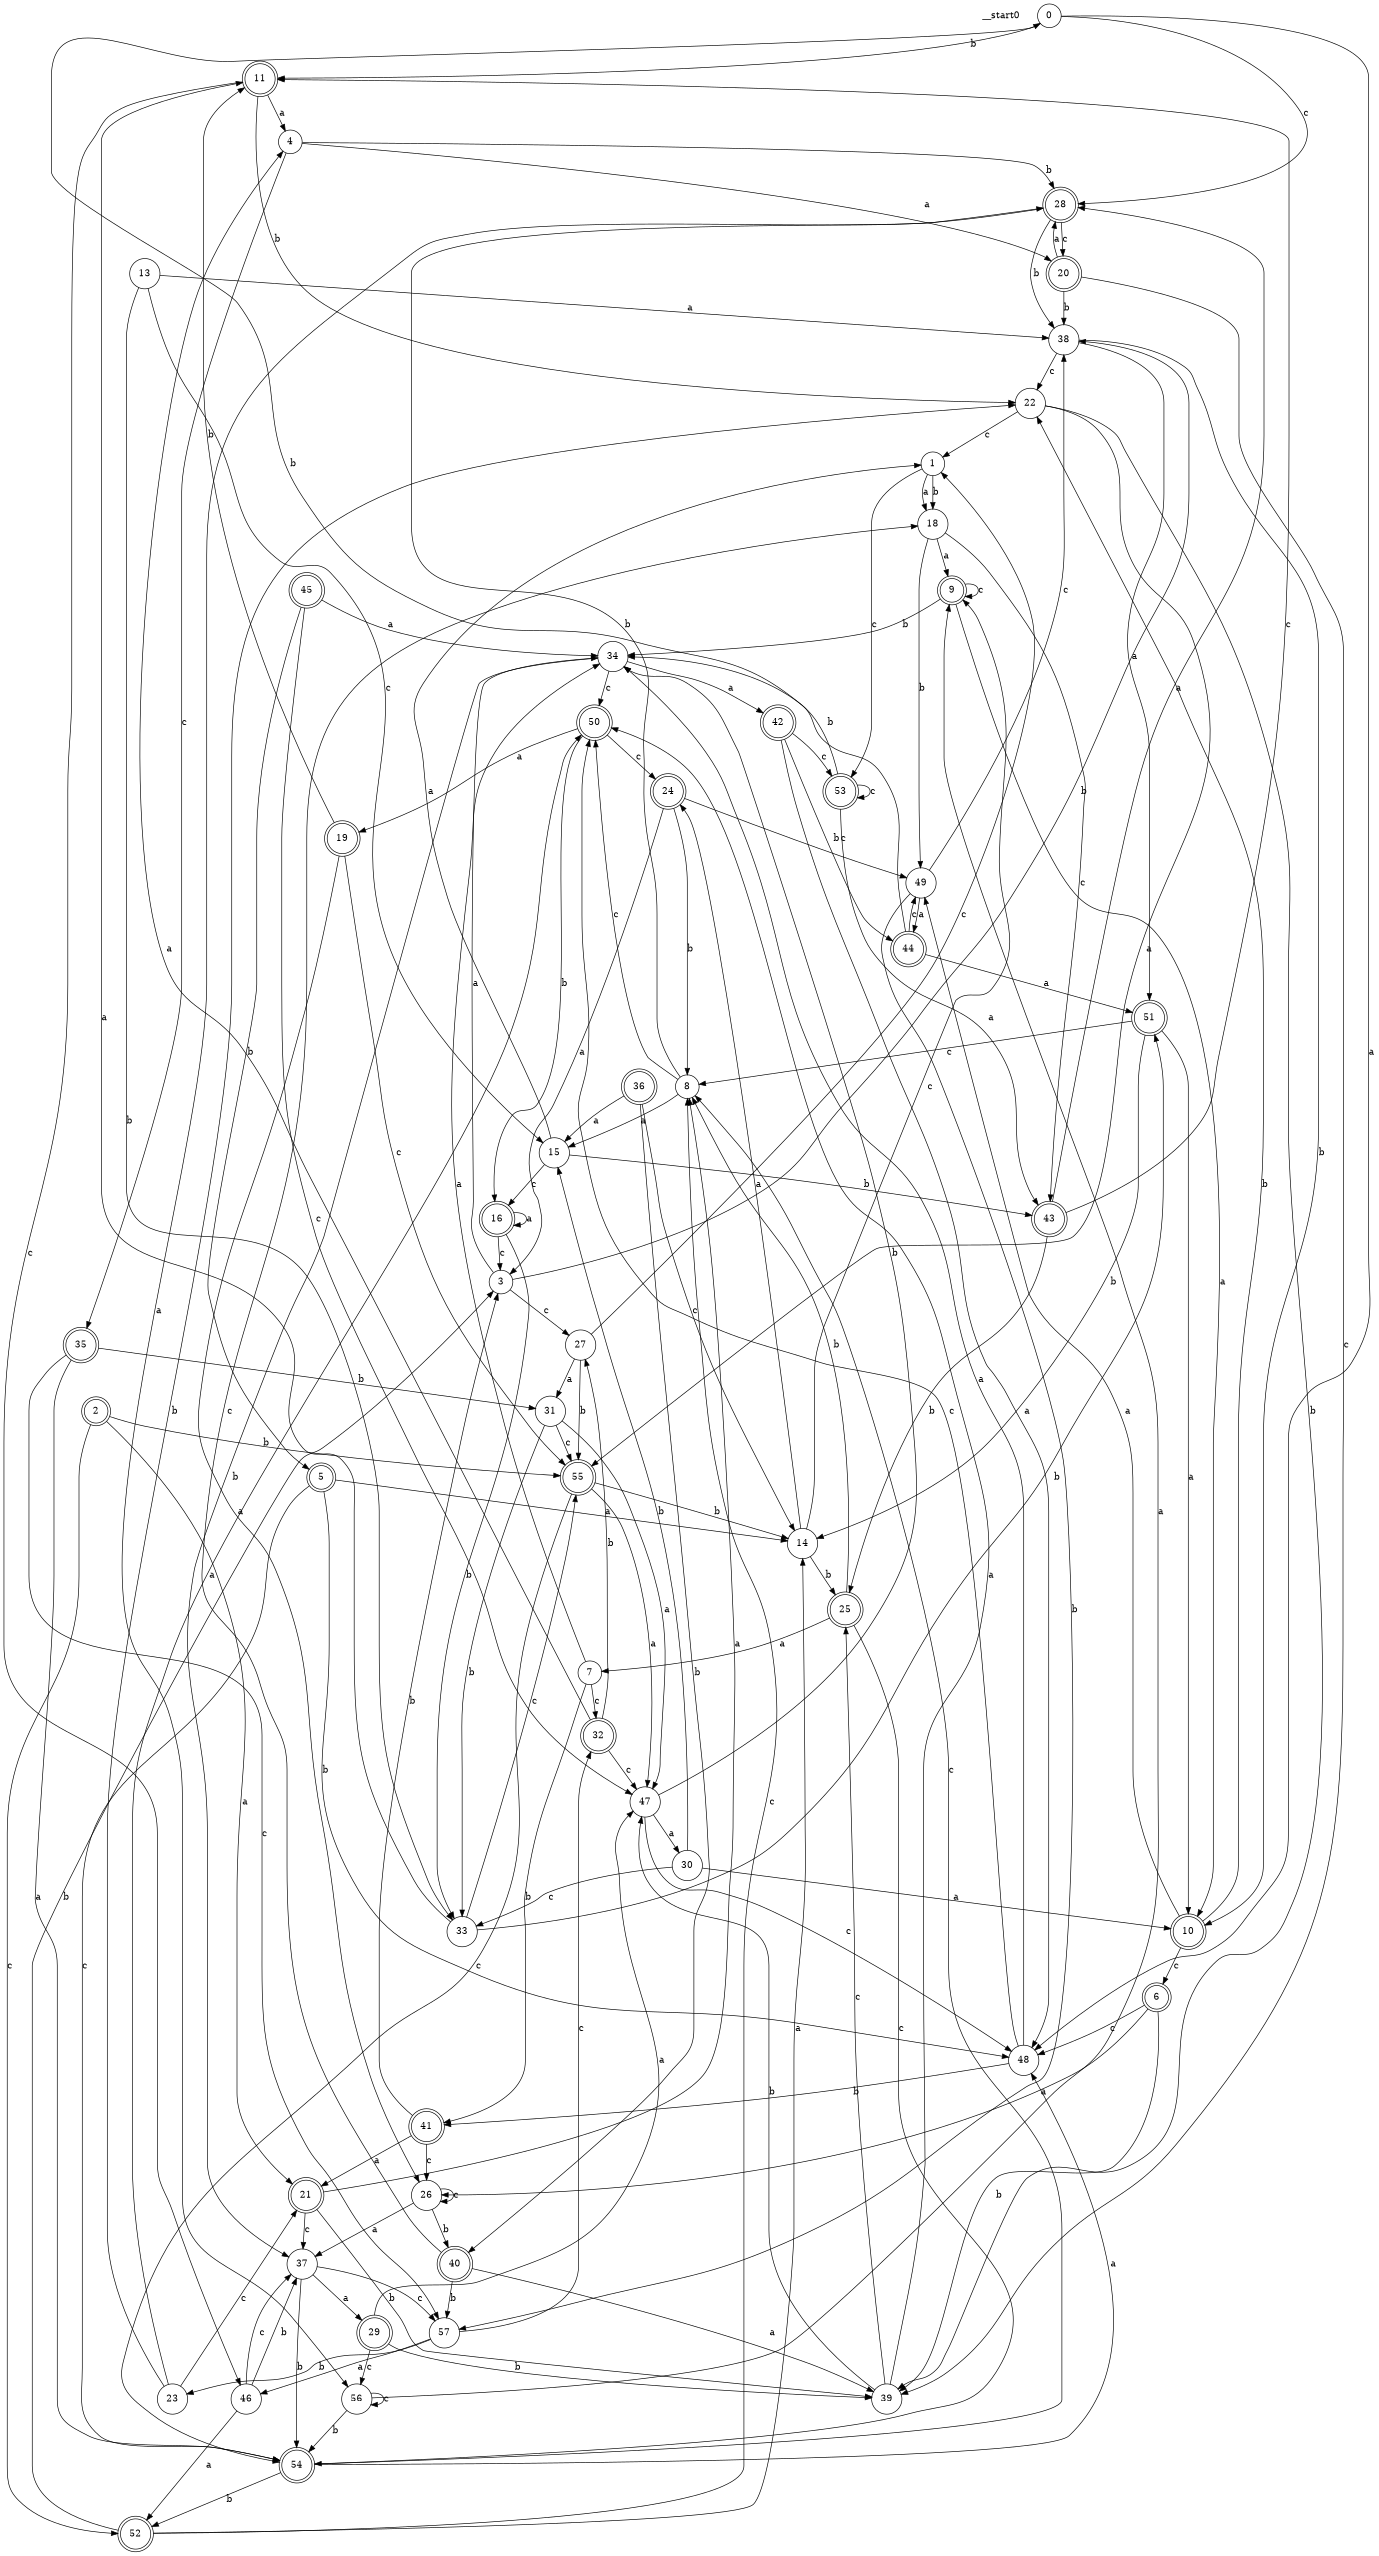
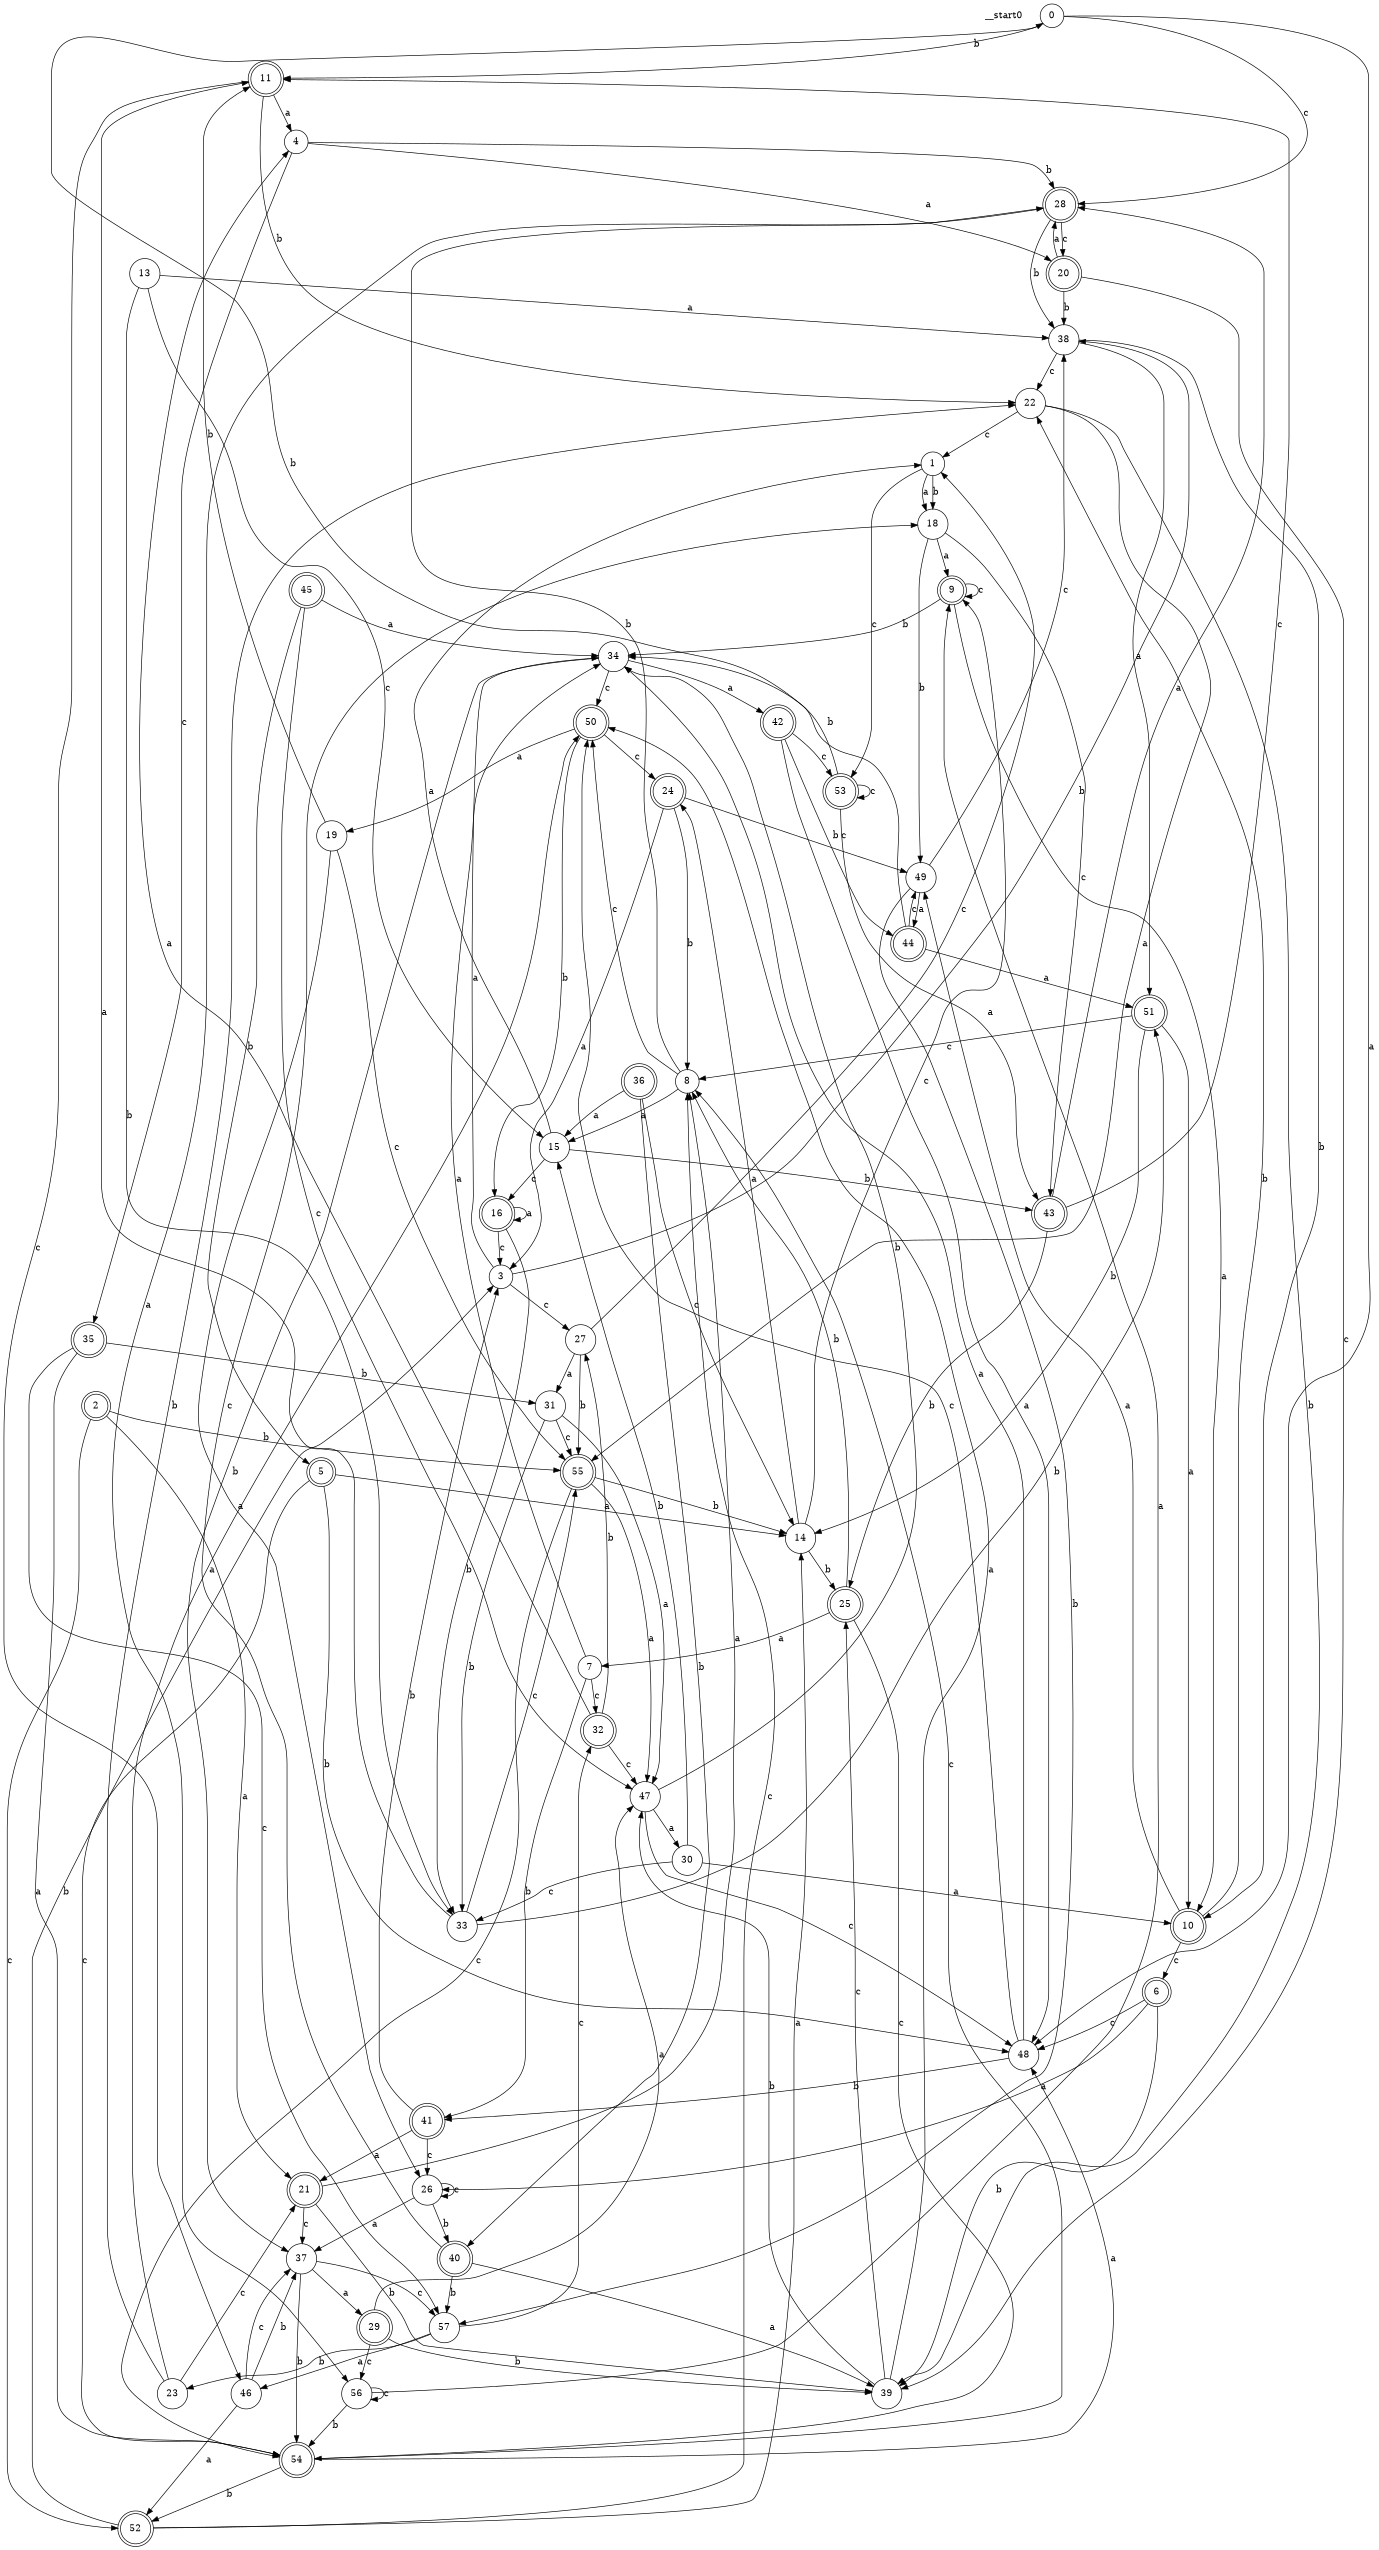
node "19": shape doublecircle -> circle
